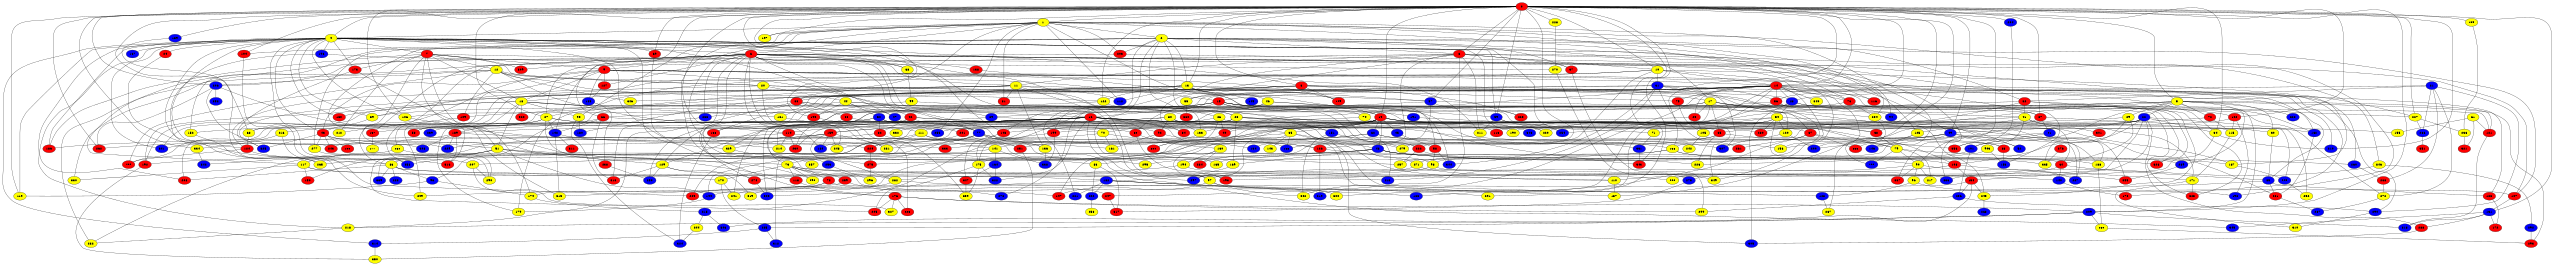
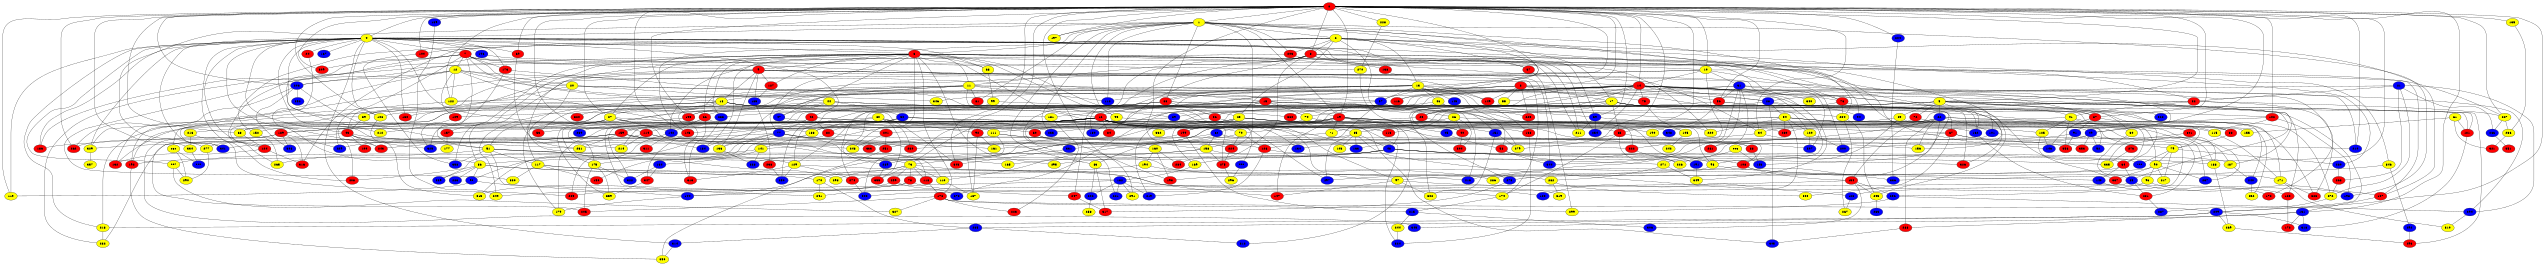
edge "4" -- "282": now "4" -- "231"
node "257": removed
